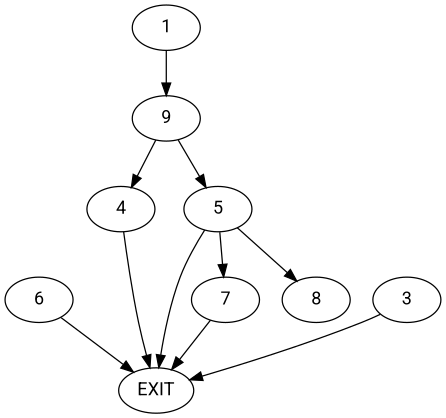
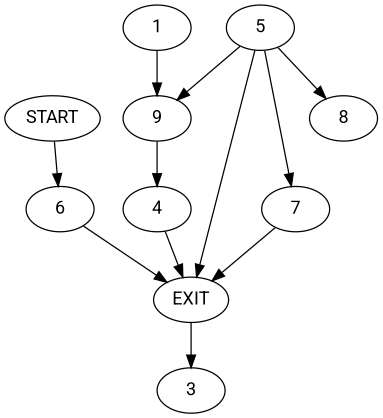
node "START": added
edge "9" -> "5": reversed
edge "3" -> "EXIT": reversed
